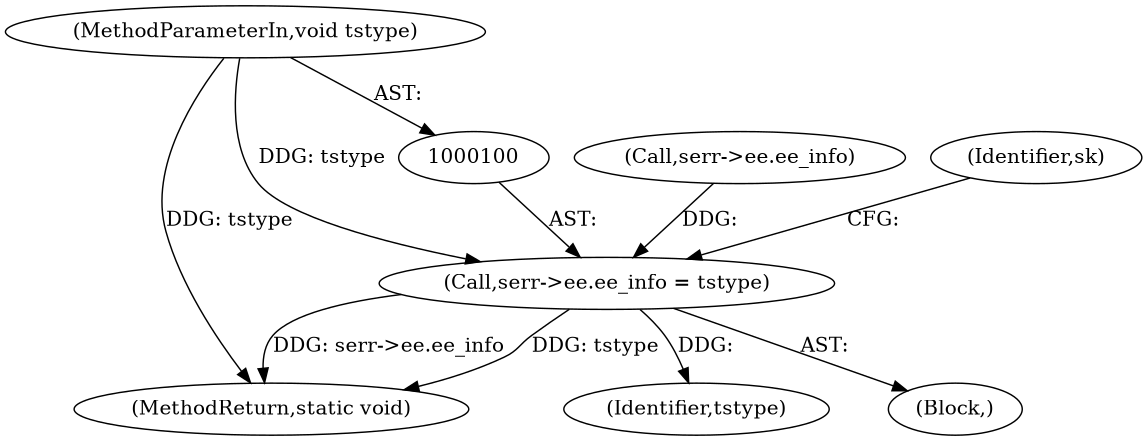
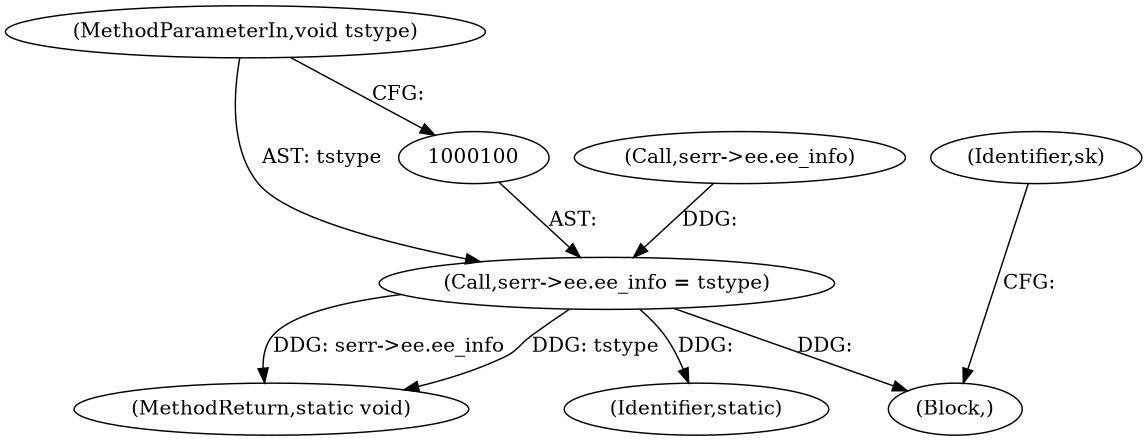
edge "(MethodParameterIn,void tstype)" -> "1000100": label "AST: " -> "CFG: "
edge "(MethodParameterIn,void tstype)" -> "(Call,serr->ee.ee_info = tstype)": label "DDG: tstype" -> "AST: tstype"
edge "(Identifier,sk)" -> "(Call,serr->ee.ee_info = tstype)": now "(Identifier,sk)" -> "(Block,)"
edge "(MethodParameterIn,void tstype)" -> "(MethodReturn,static void)": removed, label "DDG: tstype"
edge "(Call,serr->ee.ee_info = tstype)" -> "(Block,)": label "AST: " -> "DDG: "
node "(Identifier,tstype)": label "(Identifier,tstype)" -> "(Identifier,static)"
